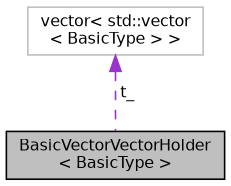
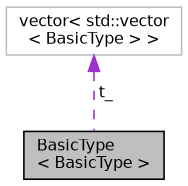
node "BasicVectorVectorHolder < BasicType >": label "BasicVectorVectorHolder < BasicType >" -> "BasicType < BasicType >"
